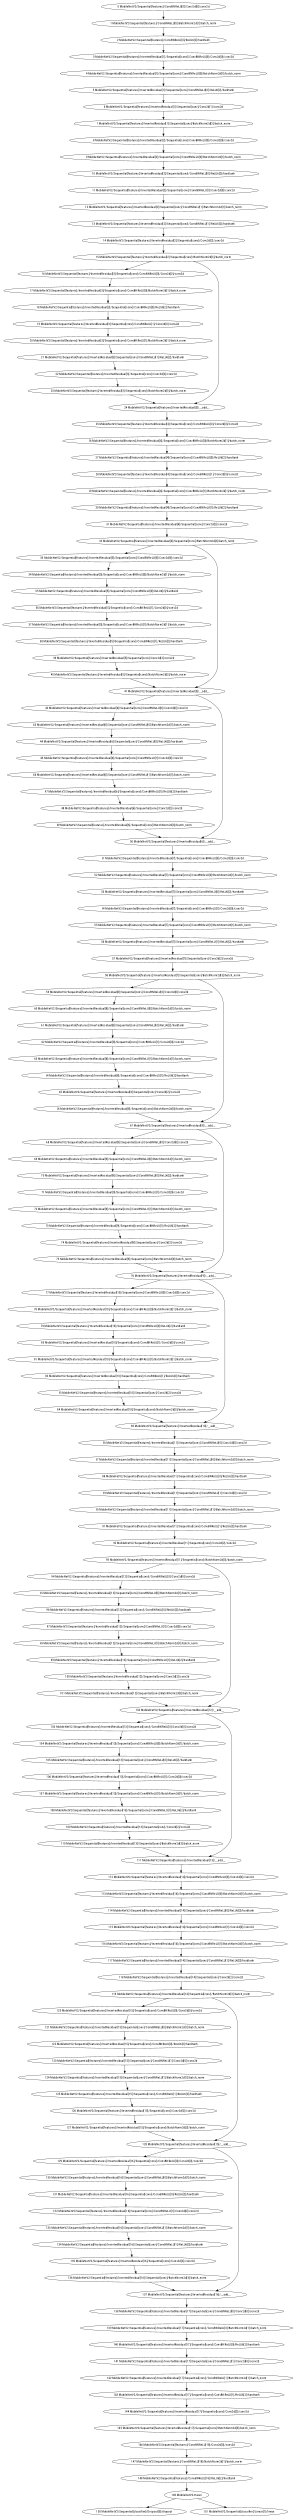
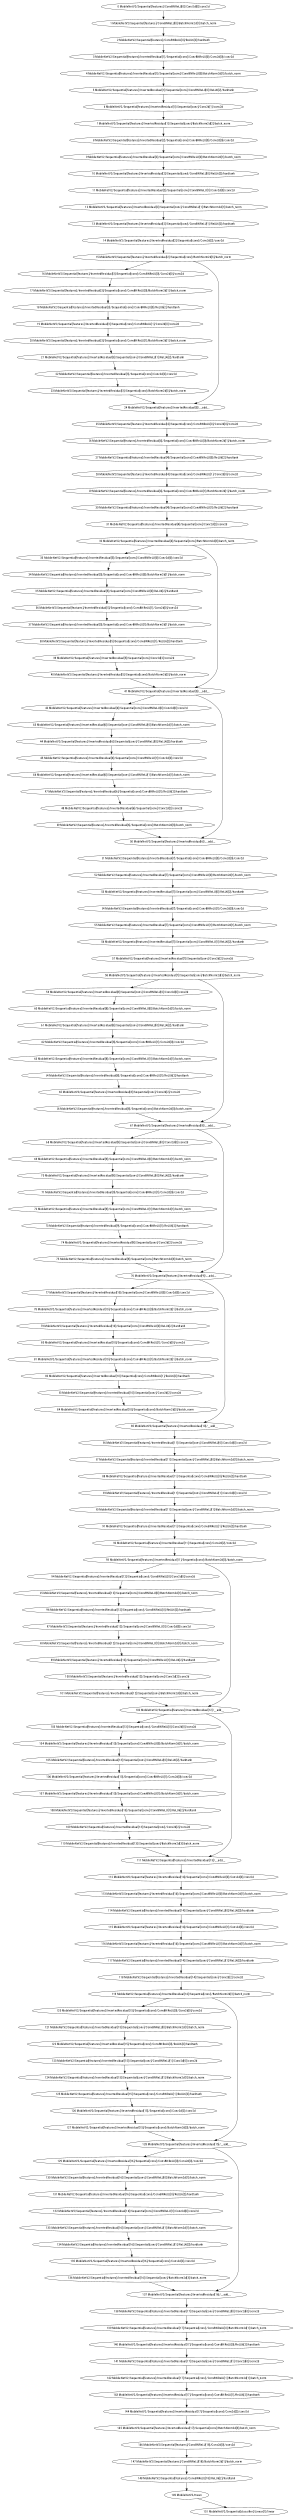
node "150 MobileNetV2/Sequential[classifier]/Dropout[0]/dropout": removed
